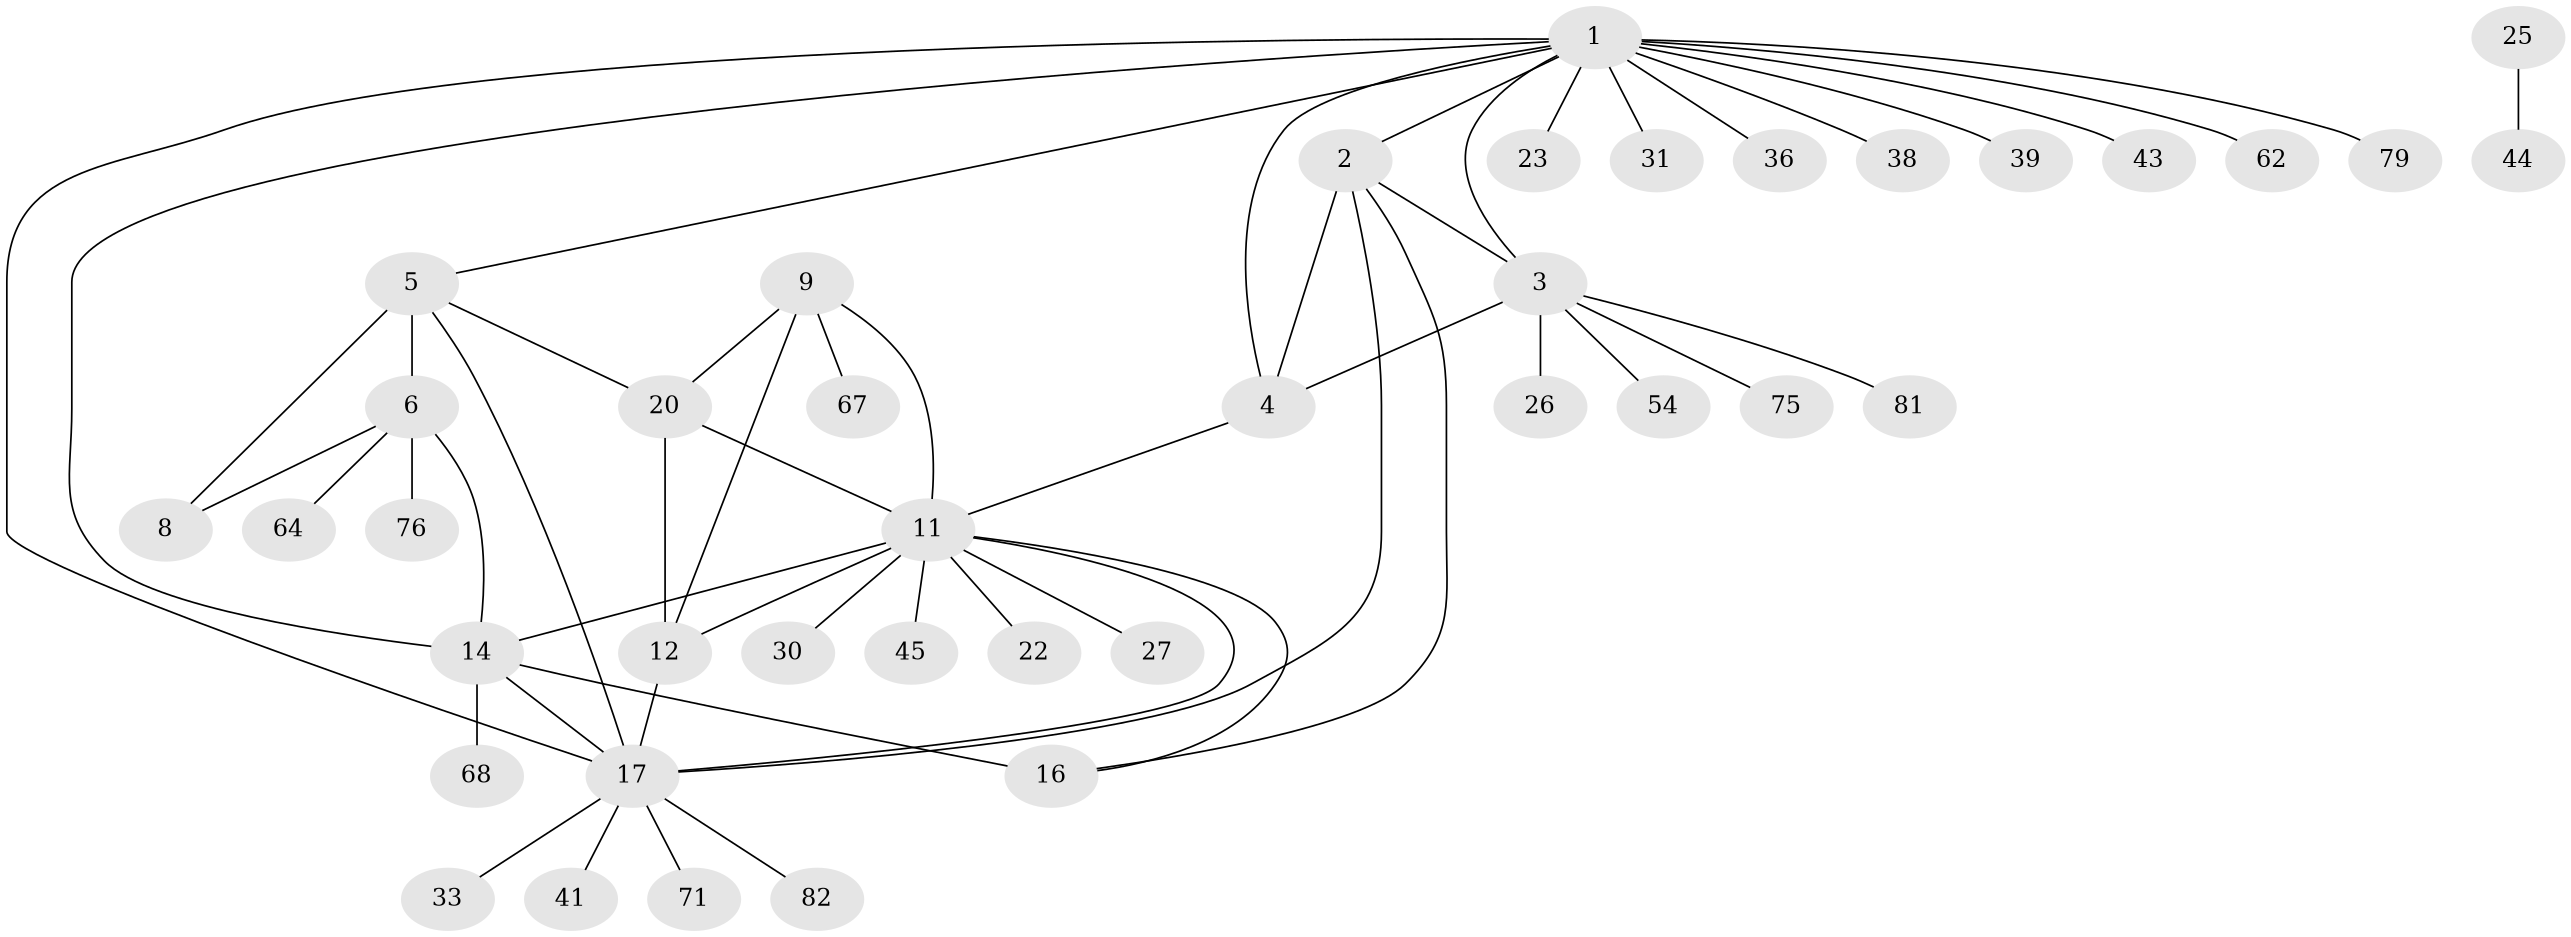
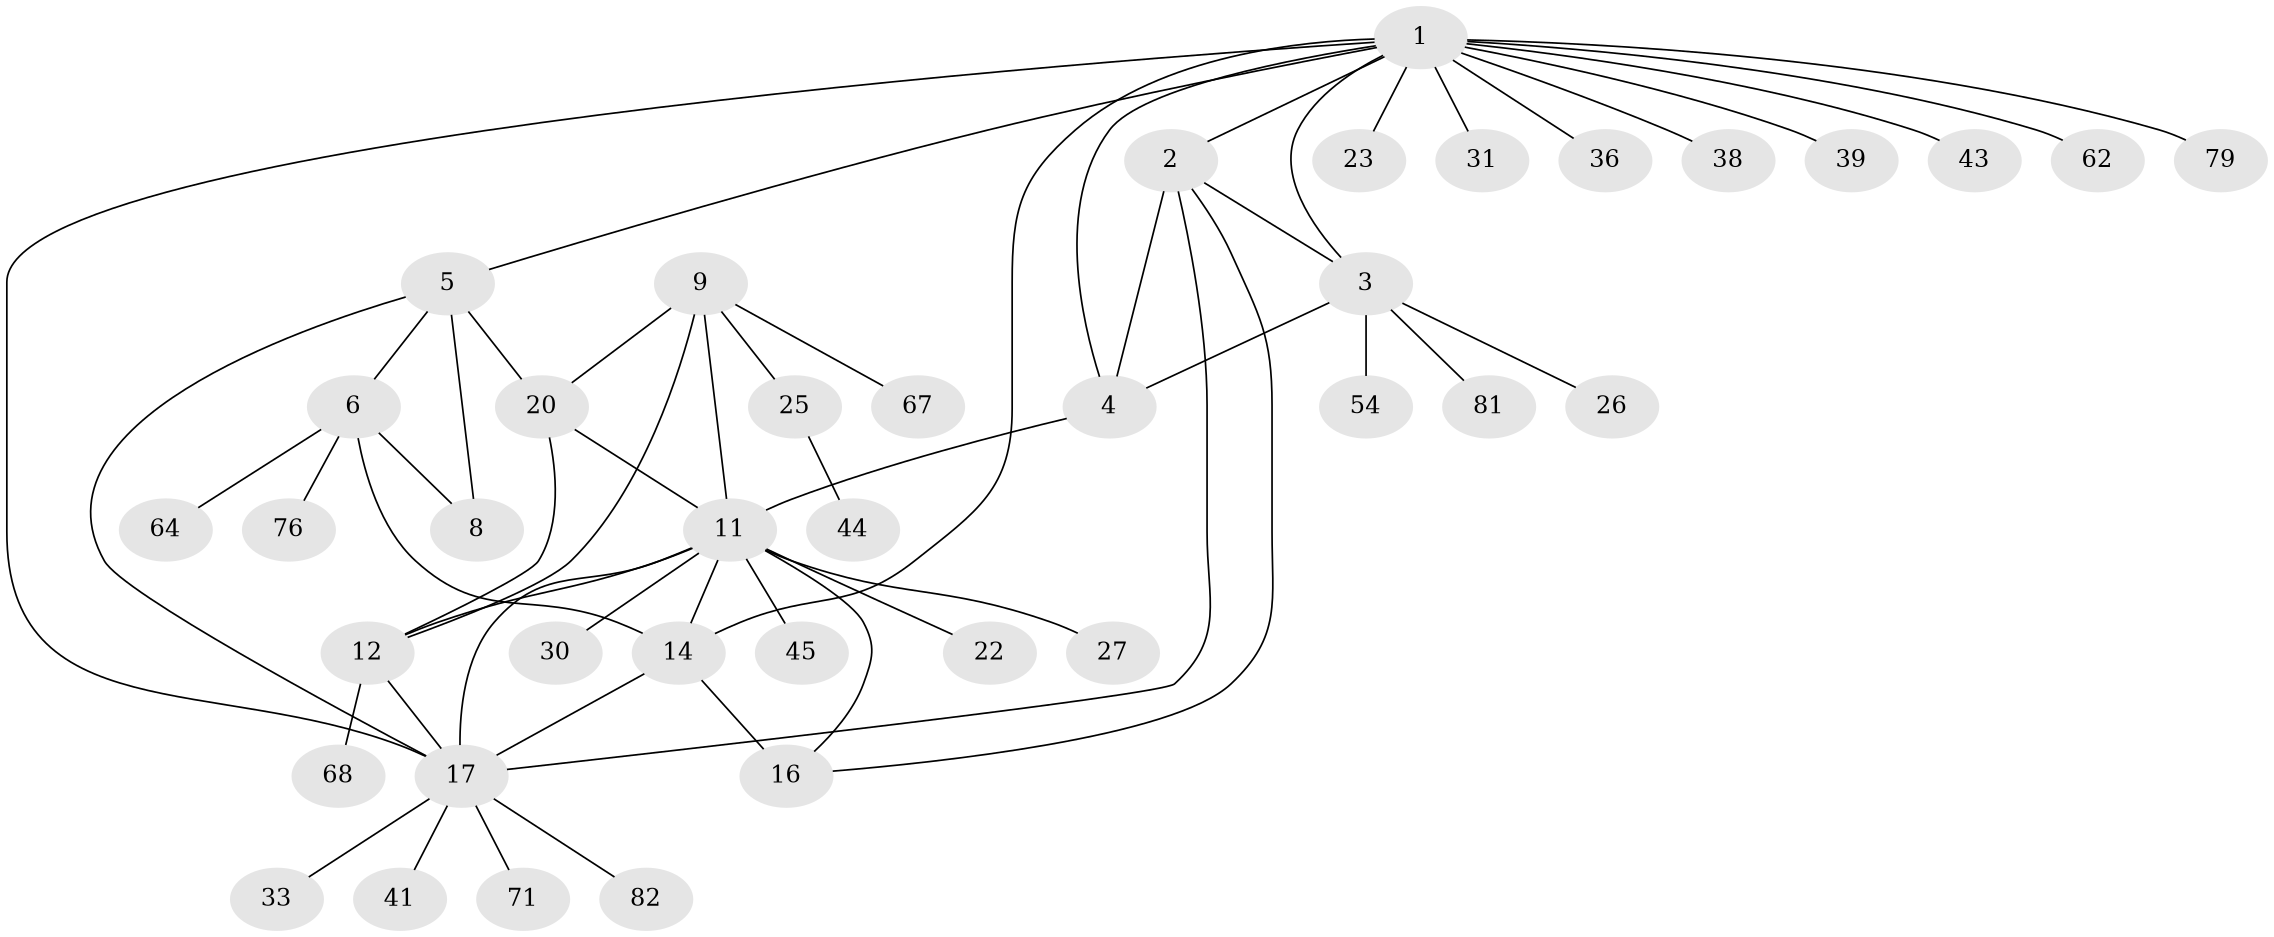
edge "9" -- "25": added
node "75": removed
edge "14" -- "68": now "12" -- "68"
